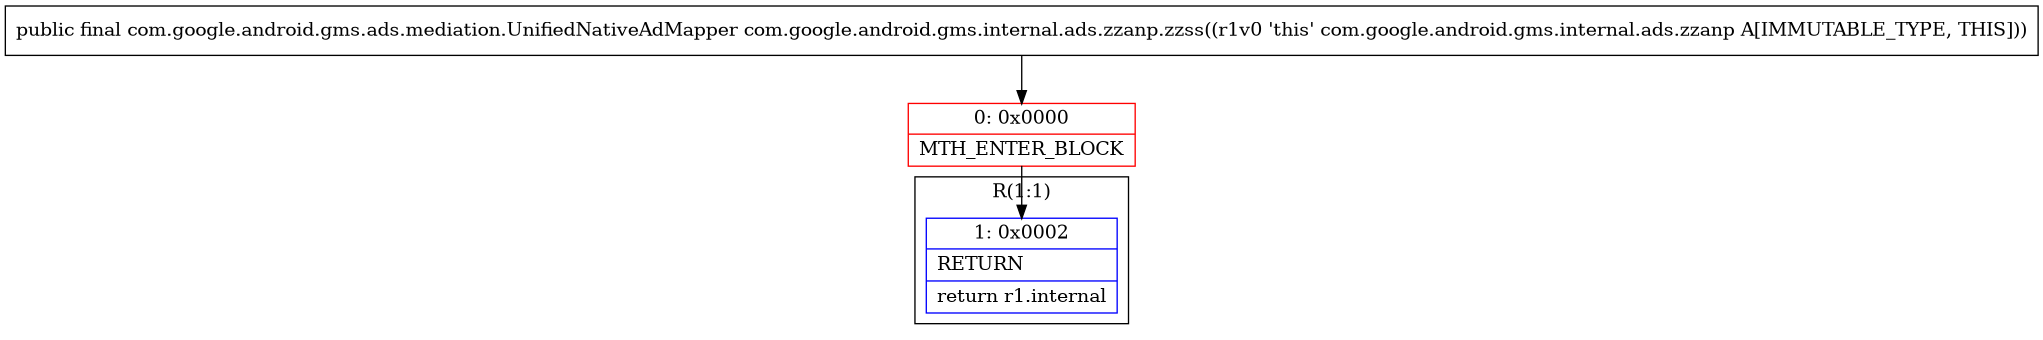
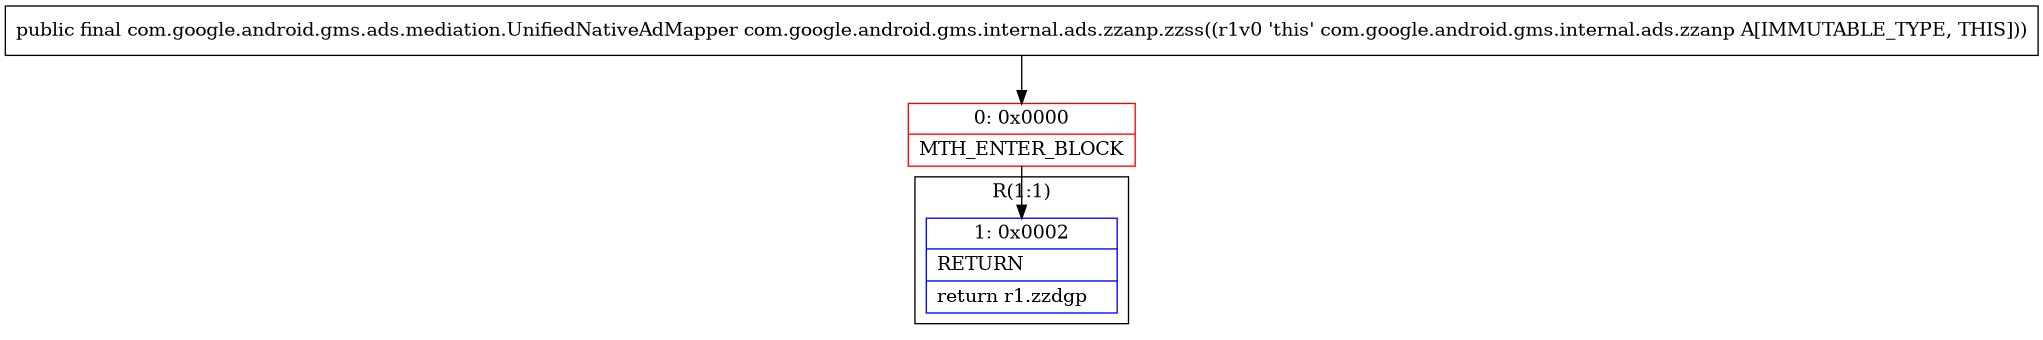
node "1: 0x0002": text "return r1.internal" -> "return r1.zzdgp"
